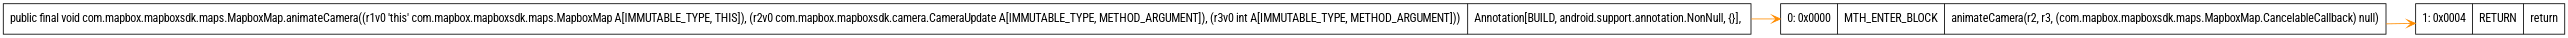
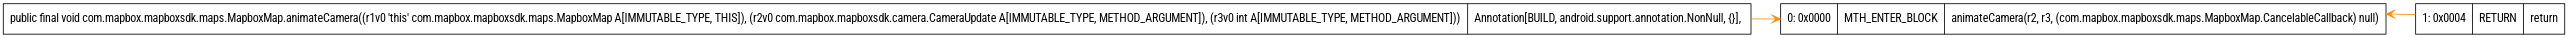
edge "0: 0x0000" -> "1: 0x0004": reversed
